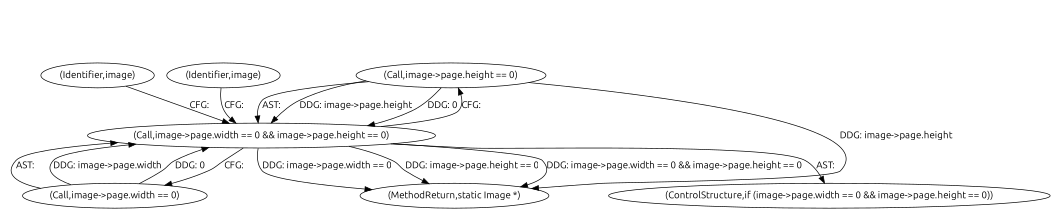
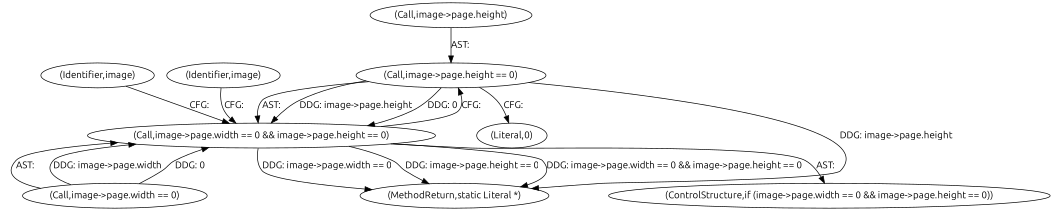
node "(Call,image->page.height)": added
node "(Literal,0)": added
edge "(Call,image->page.width == 0 && image->page.height == 0)" -> "(Call,image->page.width == 0)": removed, label "CFG:"
node "(MethodReturn,static Image *)": label "(MethodReturn,static Image *)" -> "(MethodReturn,static Literal *)"
